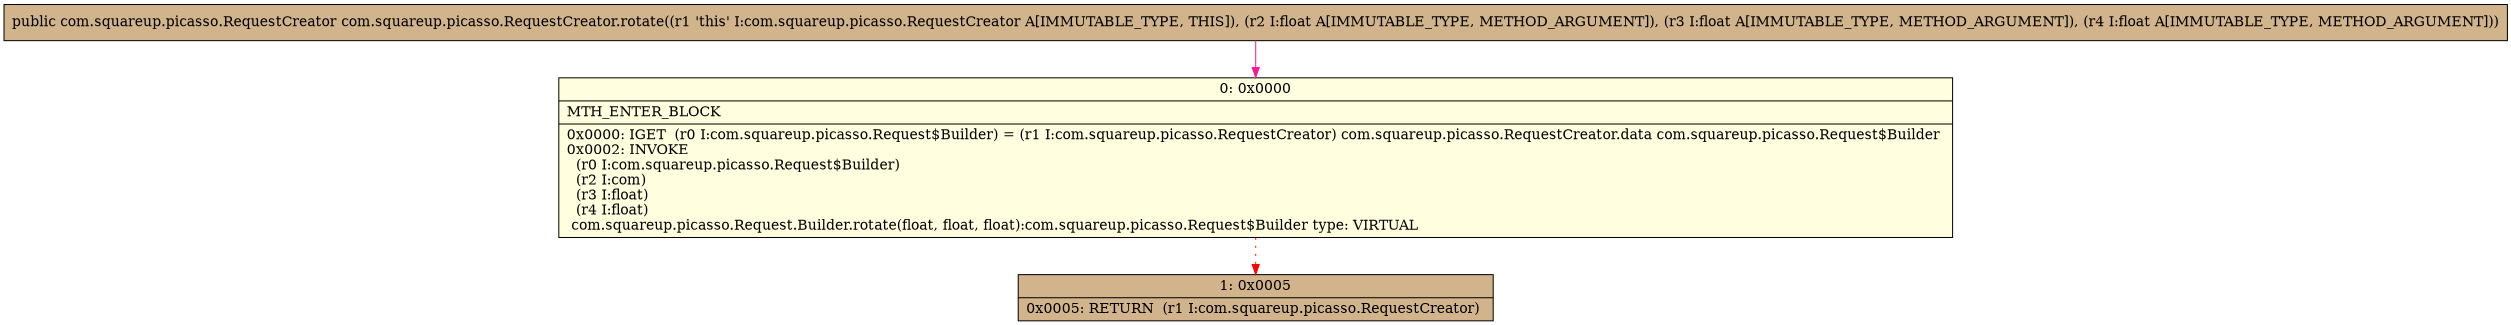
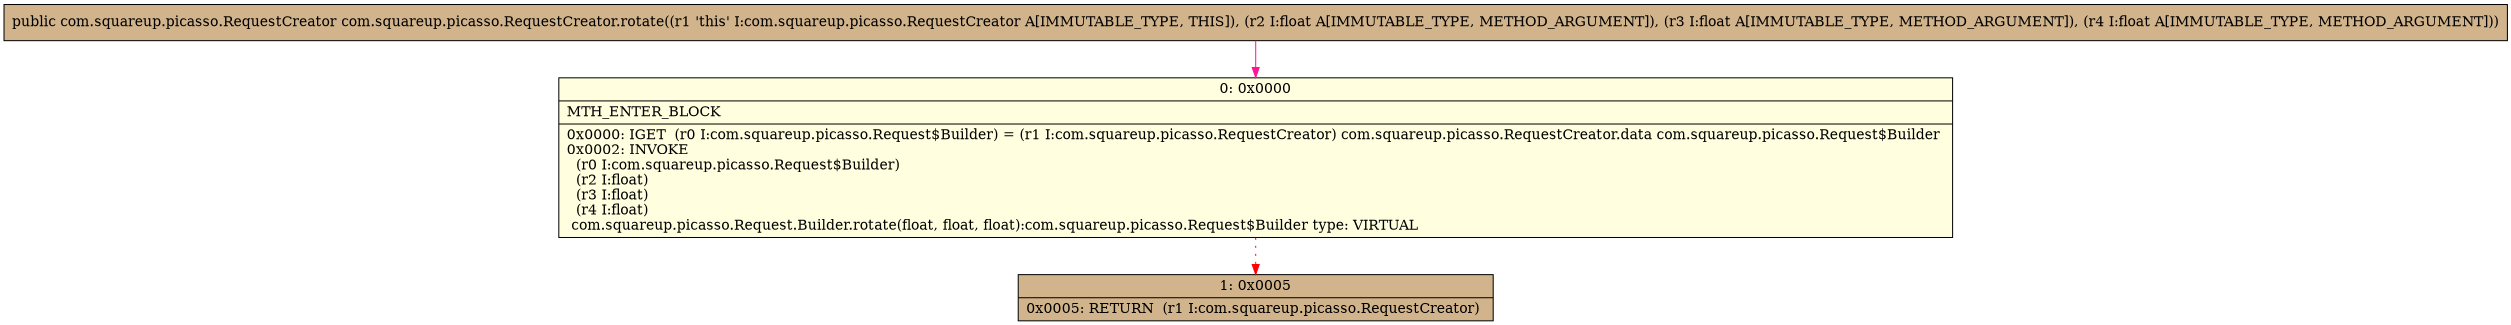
node "0: 0x0000": text "(r2 I:com)" -> "(r2 I:float)"
